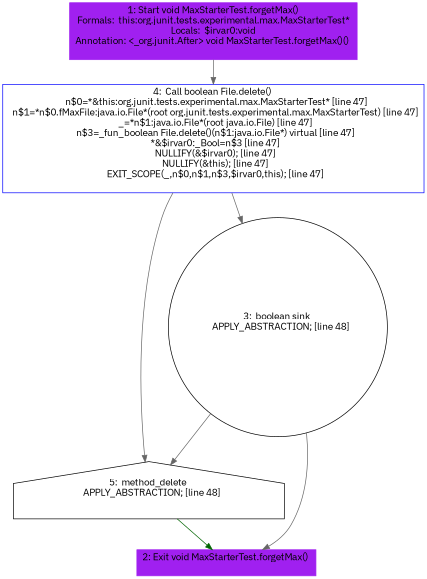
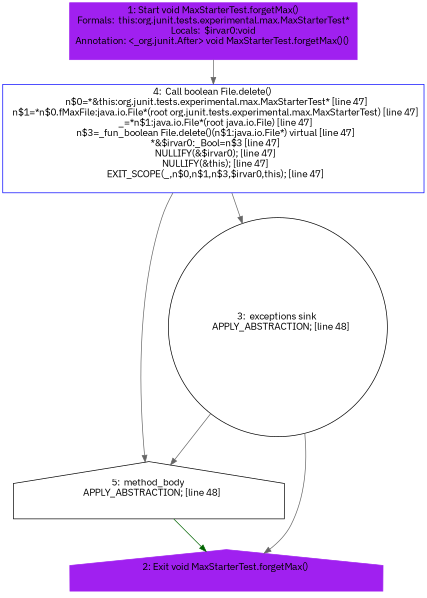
node "3:  boolean sink APPLY_ABSTRACTION; [line 48]": label "3:  boolean sink APPLY_ABSTRACTION; [line 48]" -> "3:  exceptions sink APPLY_ABSTRACTION; [line 48]"
node "5:  method_delete APPLY_ABSTRACTION; [line 48]": label "5:  method_delete APPLY_ABSTRACTION; [line 48]" -> "5:  method_body APPLY_ABSTRACTION; [line 48]"
node "2: Exit void MaxStarterTest.forgetMax()": shape box -> house
